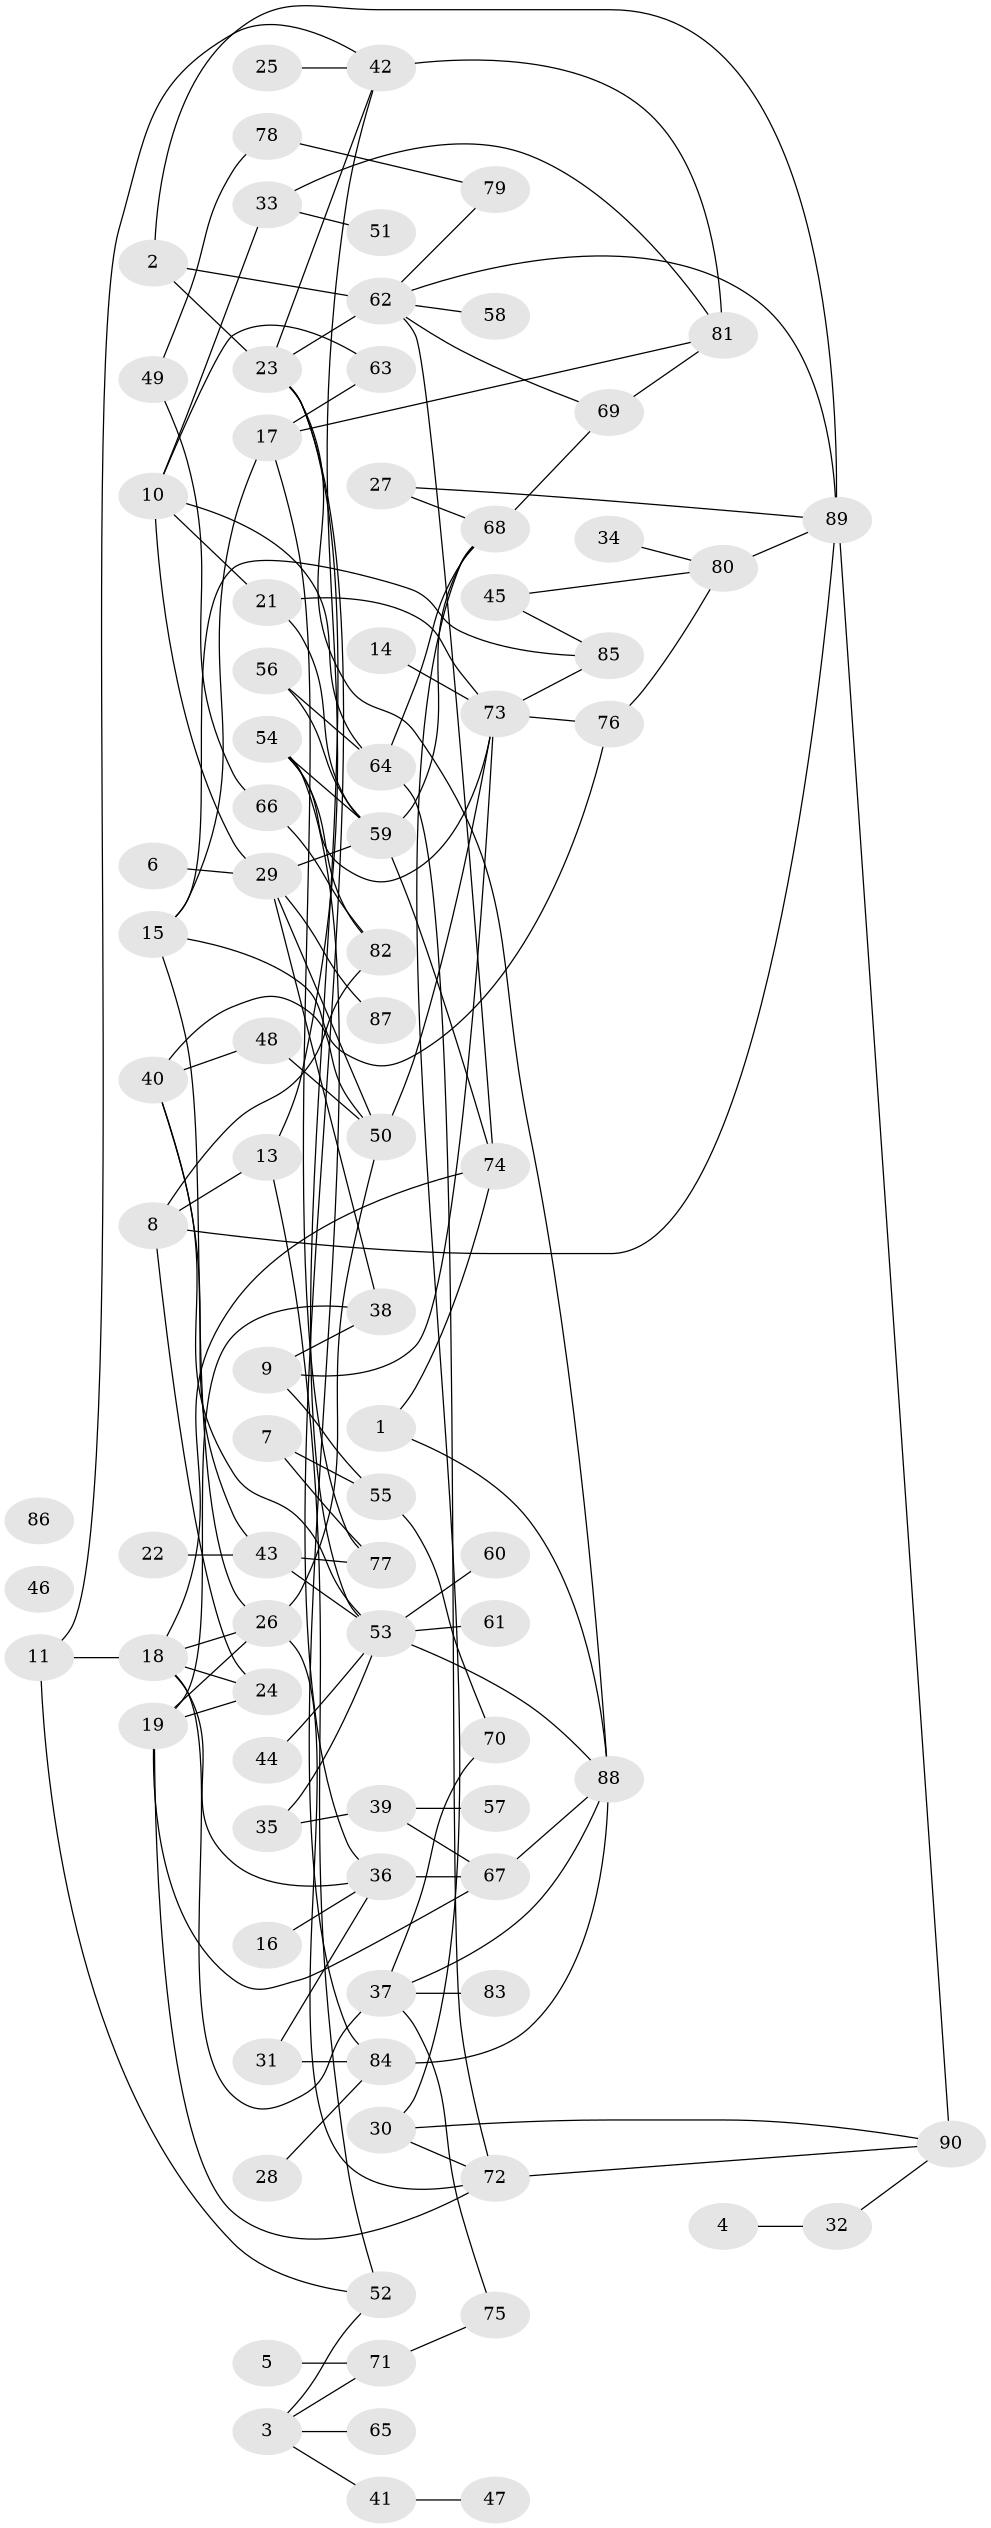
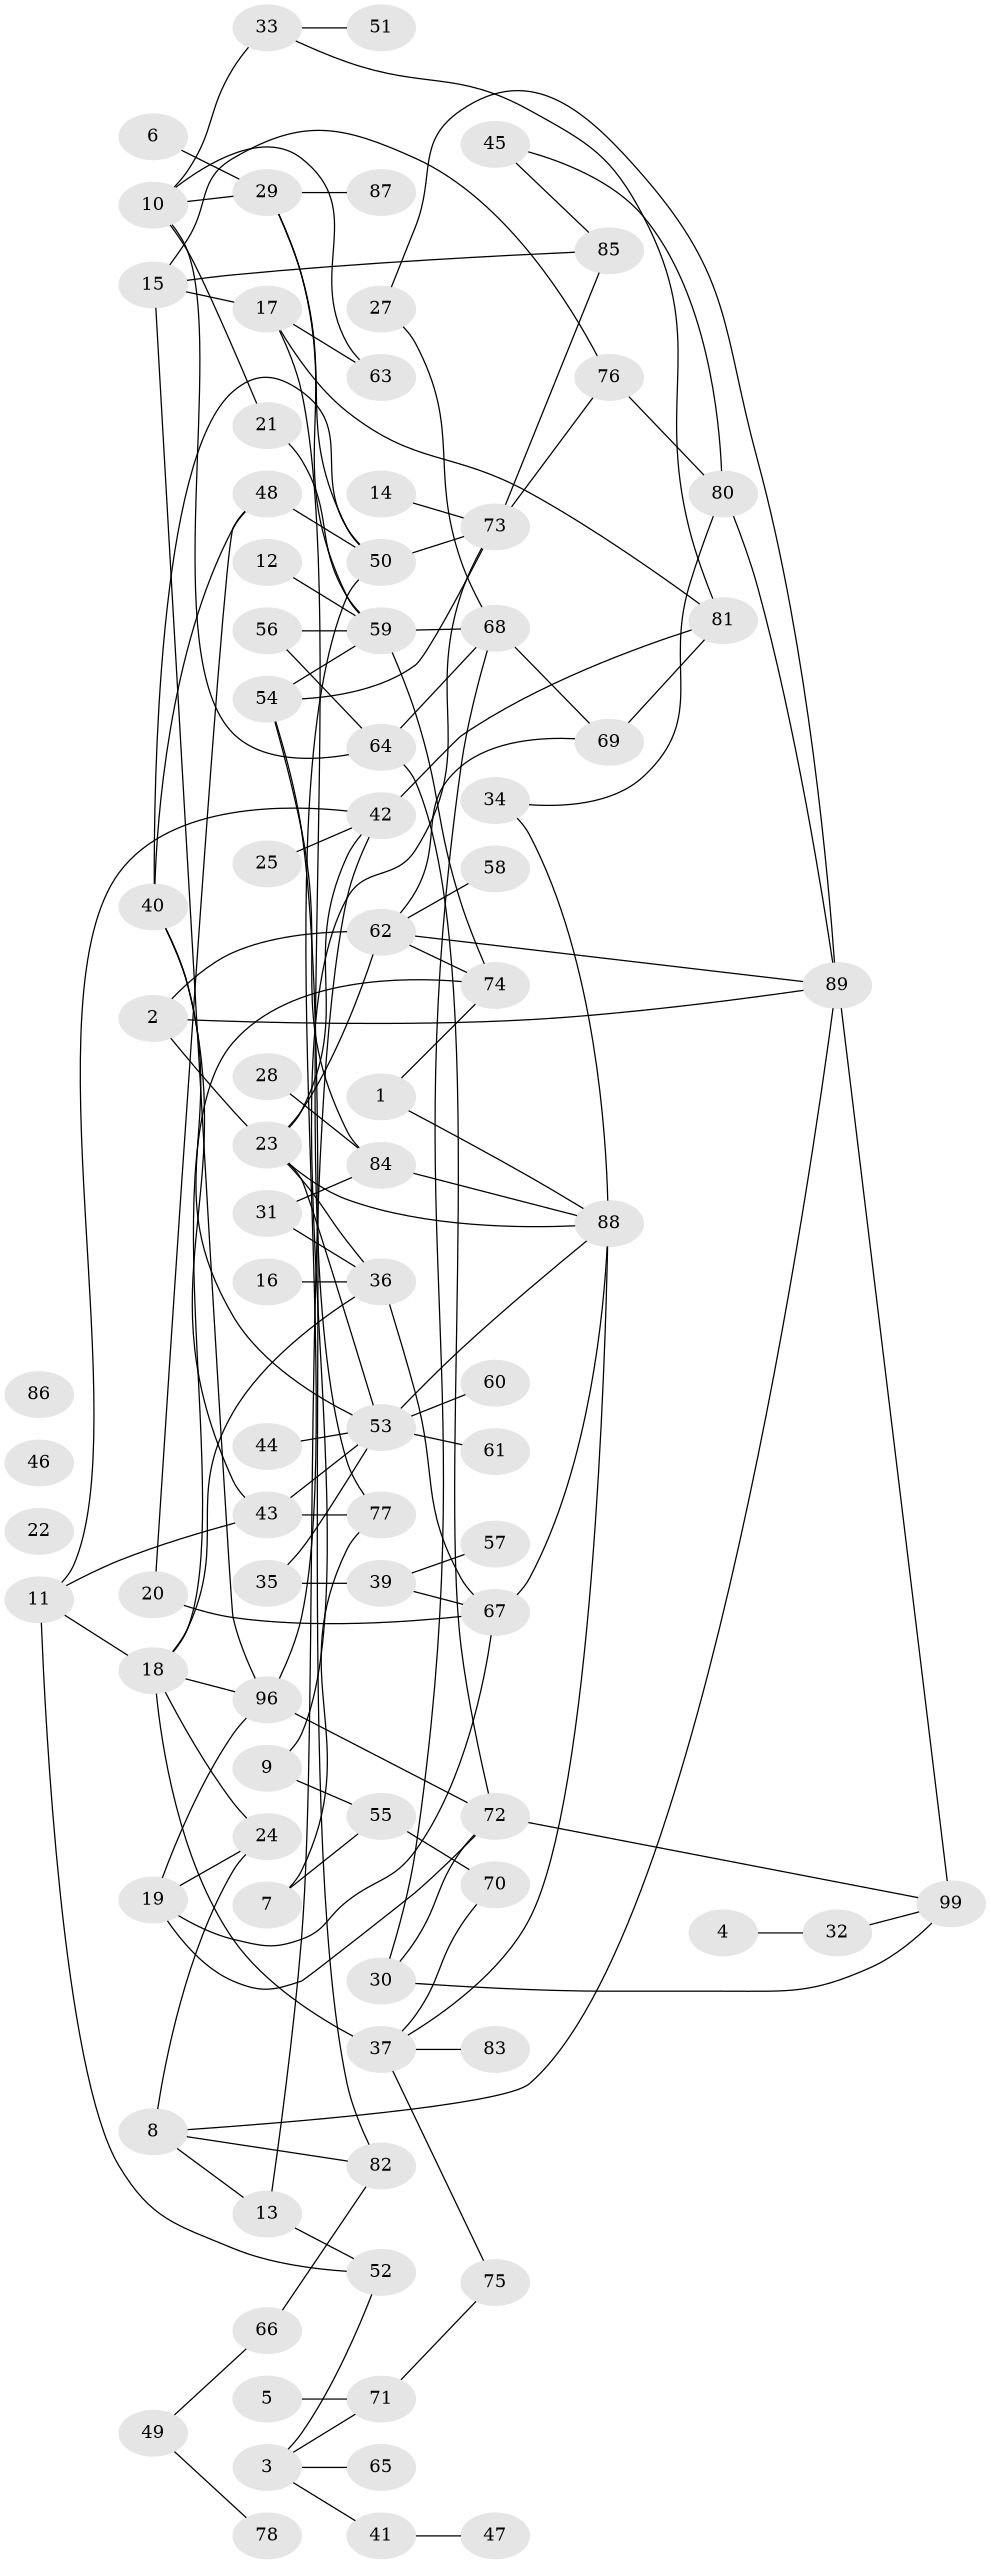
node "79": removed
node "12": added
edge "21" -- "73": removed
edge "34" -- "88": added
node "38": removed
edge "22" -- "43": now "11" -- "43"
node "20": added
node "26": label "26" -> "96"
node "90": label "90" -> "99"
